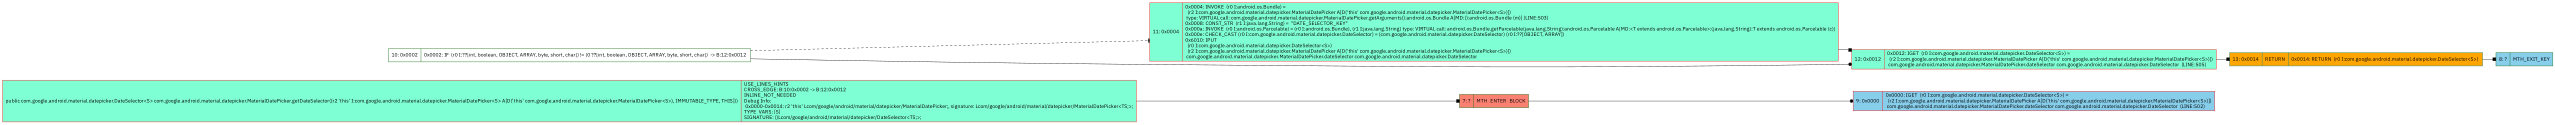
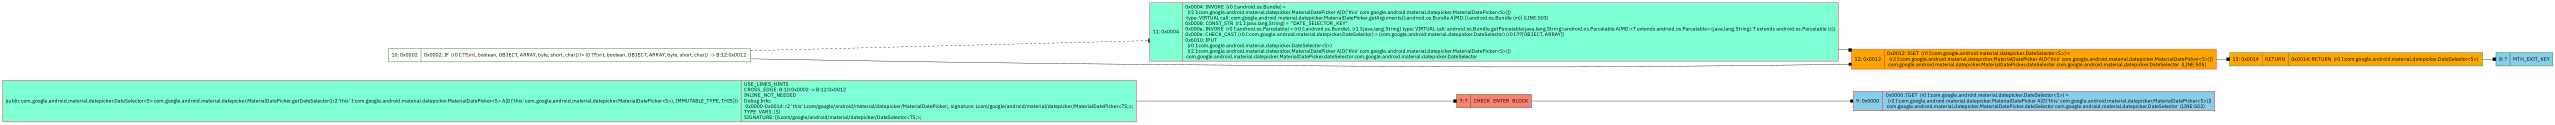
node "12: 0x0012": fillcolor aquamarine -> orange
node "7: ?": text "MTH_ENTER_BLOCK" -> "CHECK_ENTER_BLOCK"
